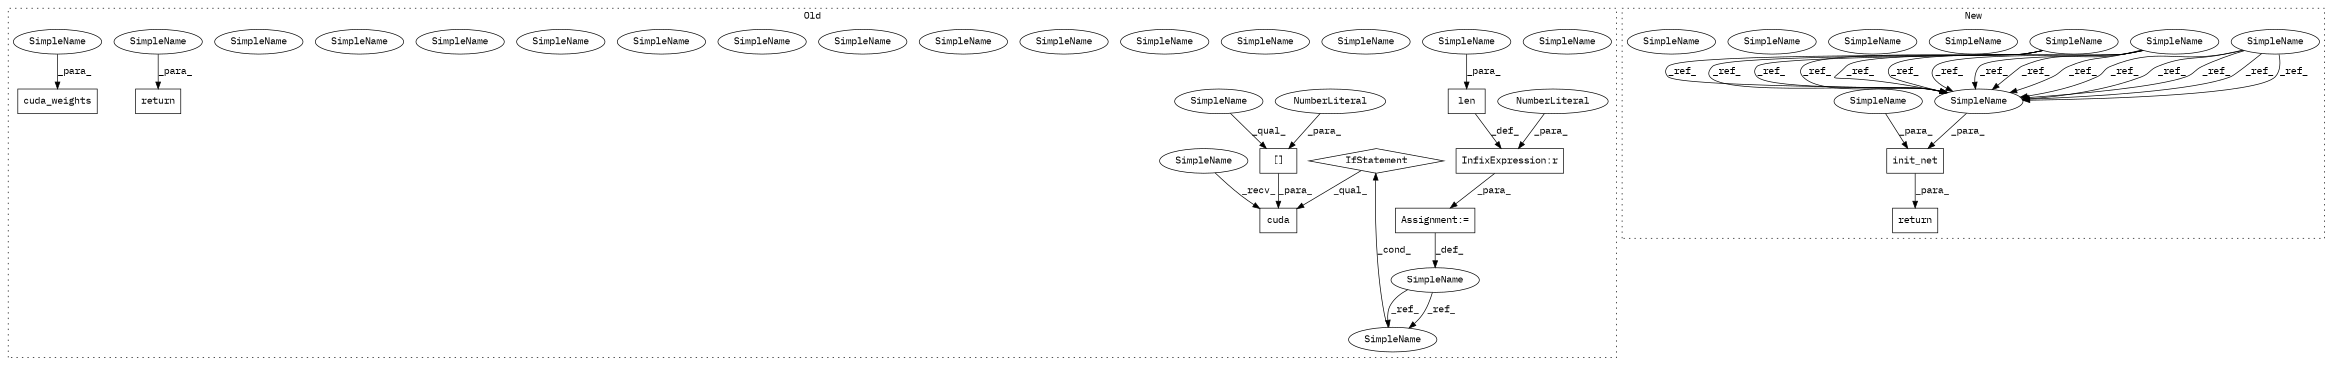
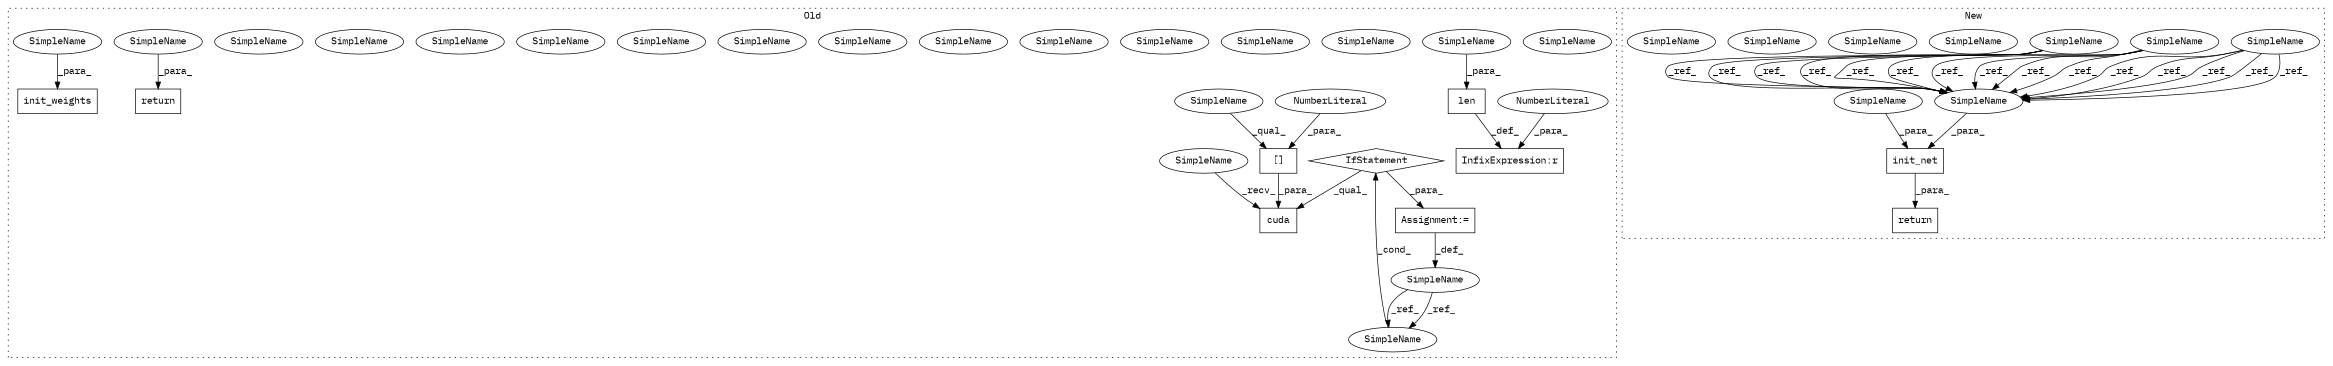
node "cuda_weights": label "cuda_weights" -> "init_weights"
edge "InfixExpression:r" -> "Assignment:=": now "IfStatement" -> "Assignment:="
